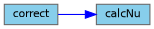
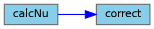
edge "correct" -> "calcNu": reversed
